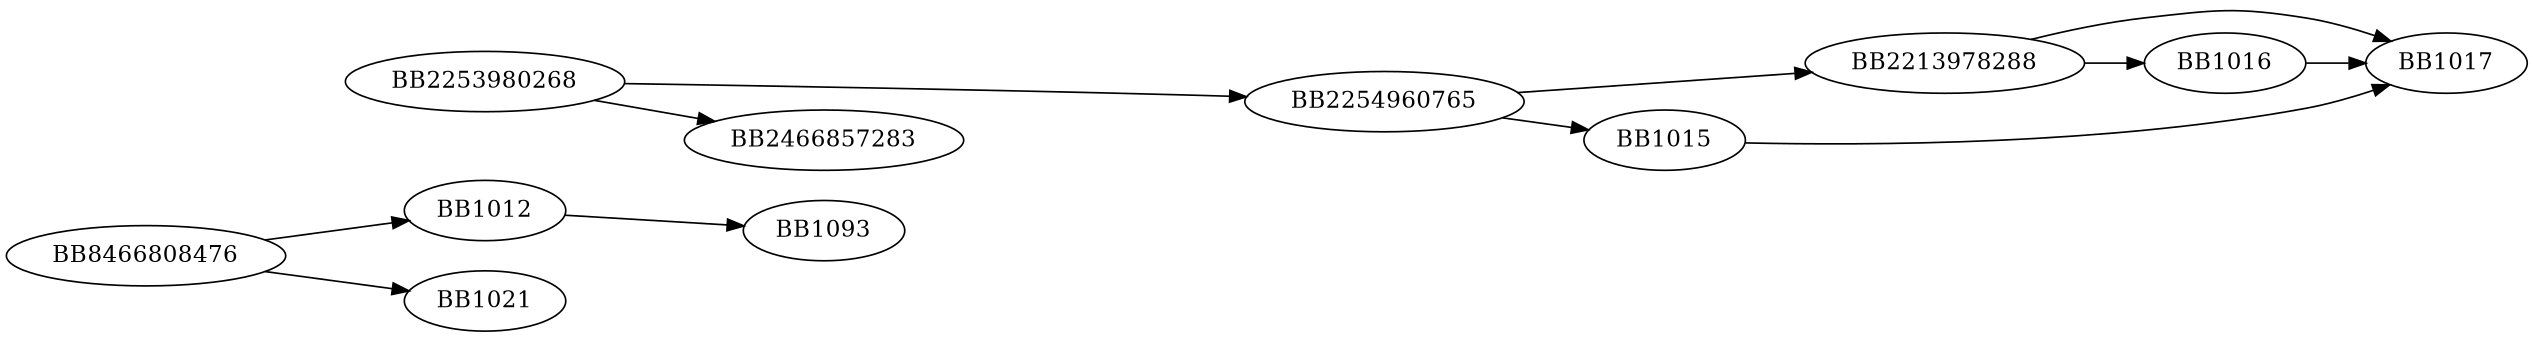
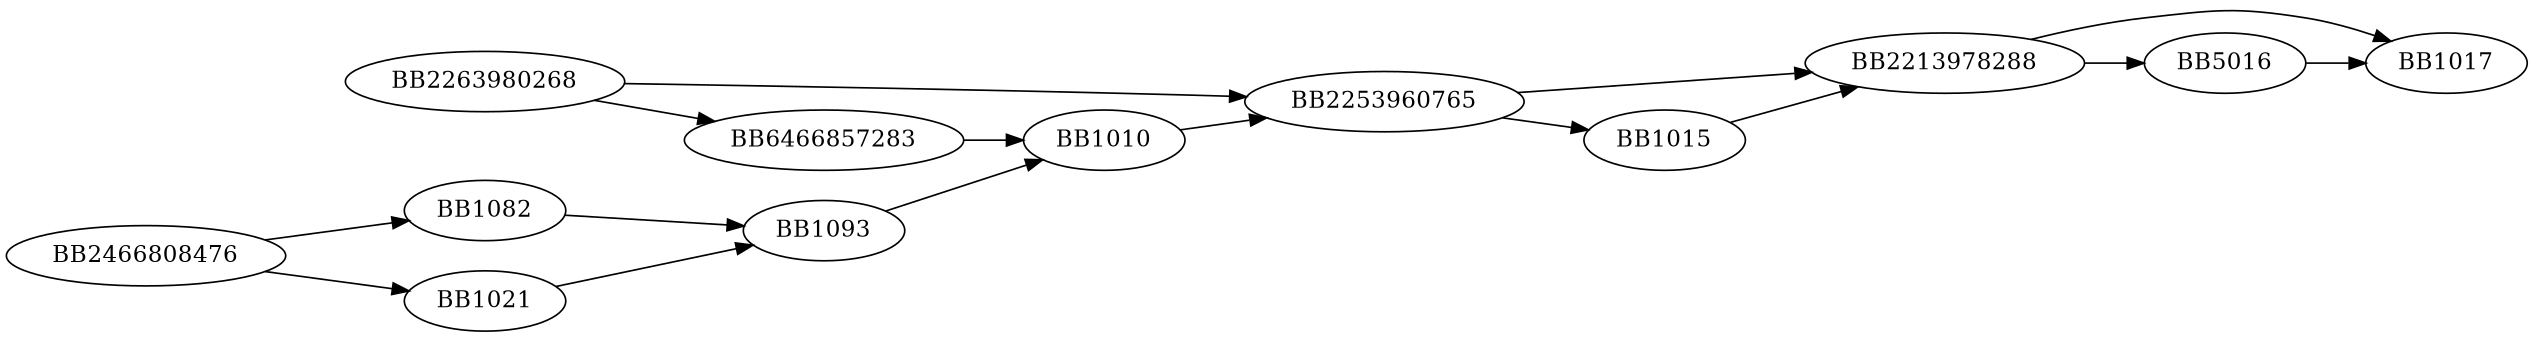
node "BB1016": label "BB1016" -> "BB5016"
node "BB2253980268": label "BB2253980268" -> "BB2263980268"
node "BB2254960765": label "BB2254960765" -> "BB2253960765"
edge "BB1015" -> "BB1017": now "BB1015" -> "BB2213978288"
node "BB2466857283": label "BB2466857283" -> "BB6466857283"
node "BB1010": added
node "BB1012": label "BB1012" -> "BB1082"
node "BB8466808476": label "BB8466808476" -> "BB2466808476"
edge "BB1021" -> "BB1093": added
